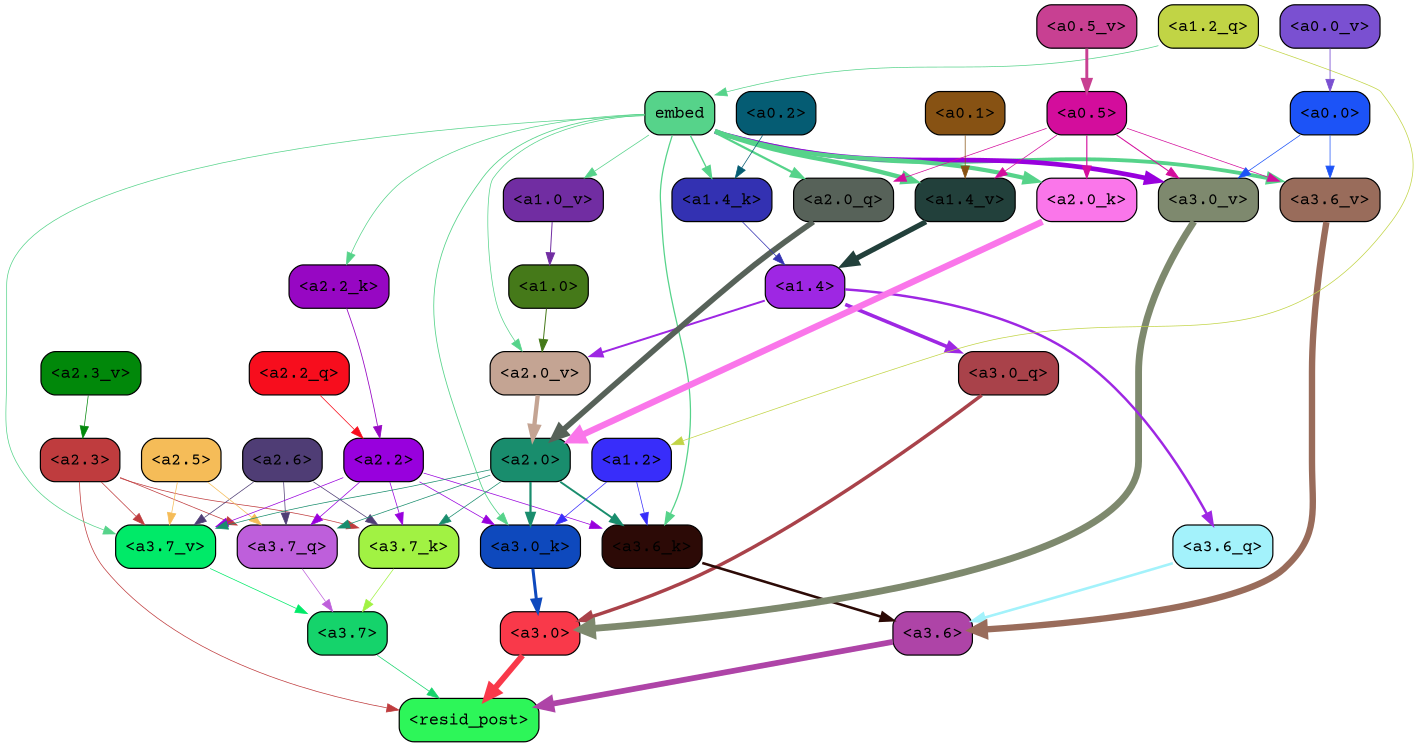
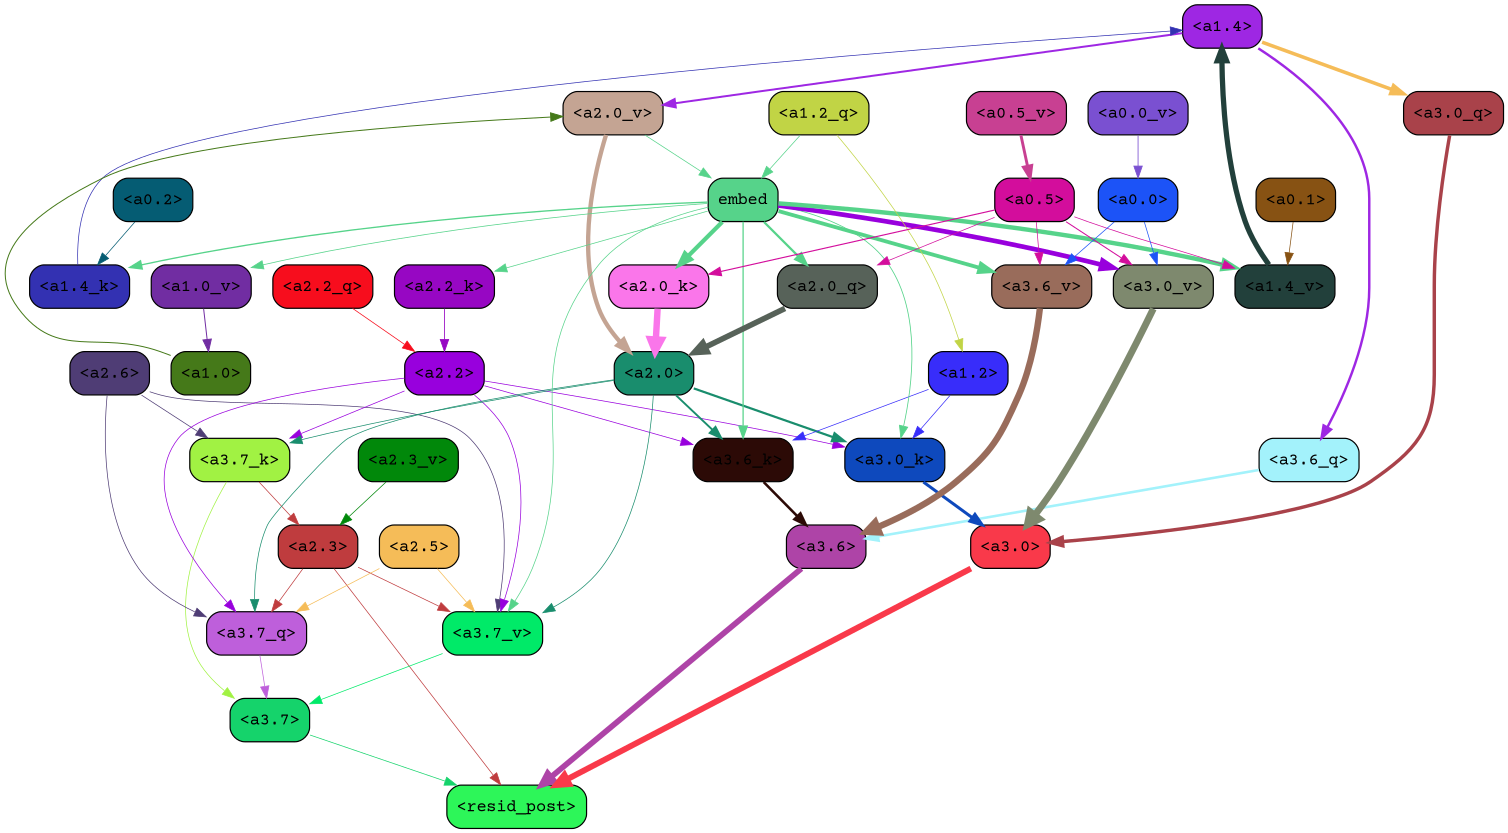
edge "embed" -> "<a2.0_v>": reversed
edge "<a1.4>" -> "<a3.0_q>": color #9e27e3 -> #f5bc58
edge "<a2.3>" -> "<a3.7_k>": reversed
